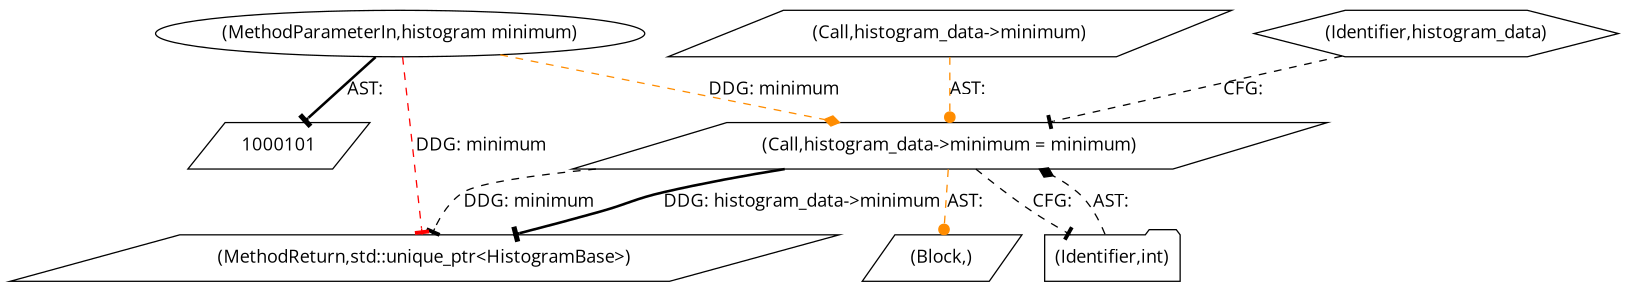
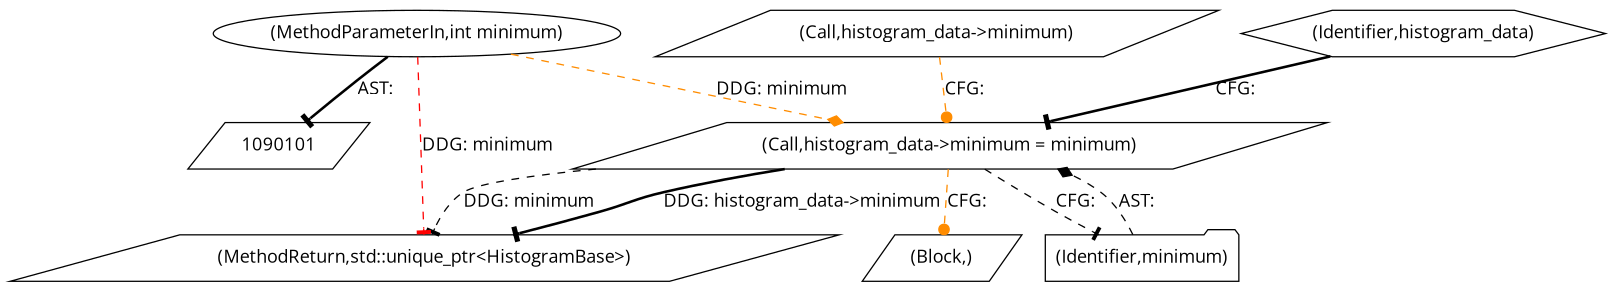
node "(MethodParameterIn,histogram minimum)": label "(MethodParameterIn,histogram minimum)" -> "(MethodParameterIn,int minimum)"
edge "(Identifier,histogram_data)" -> "(Call,histogram_data->minimum = minimum)": style dashed -> bold
edge "(Call,histogram_data->minimum)" -> "(Call,histogram_data->minimum = minimum)": label "AST: " -> "CFG: "
node "1000101": label "1000101" -> "1090101"
edge "(Call,histogram_data->minimum = minimum)" -> "(Block,)": label "AST: " -> "CFG: "
node "(Identifier,int)": label "(Identifier,int)" -> "(Identifier,minimum)"
